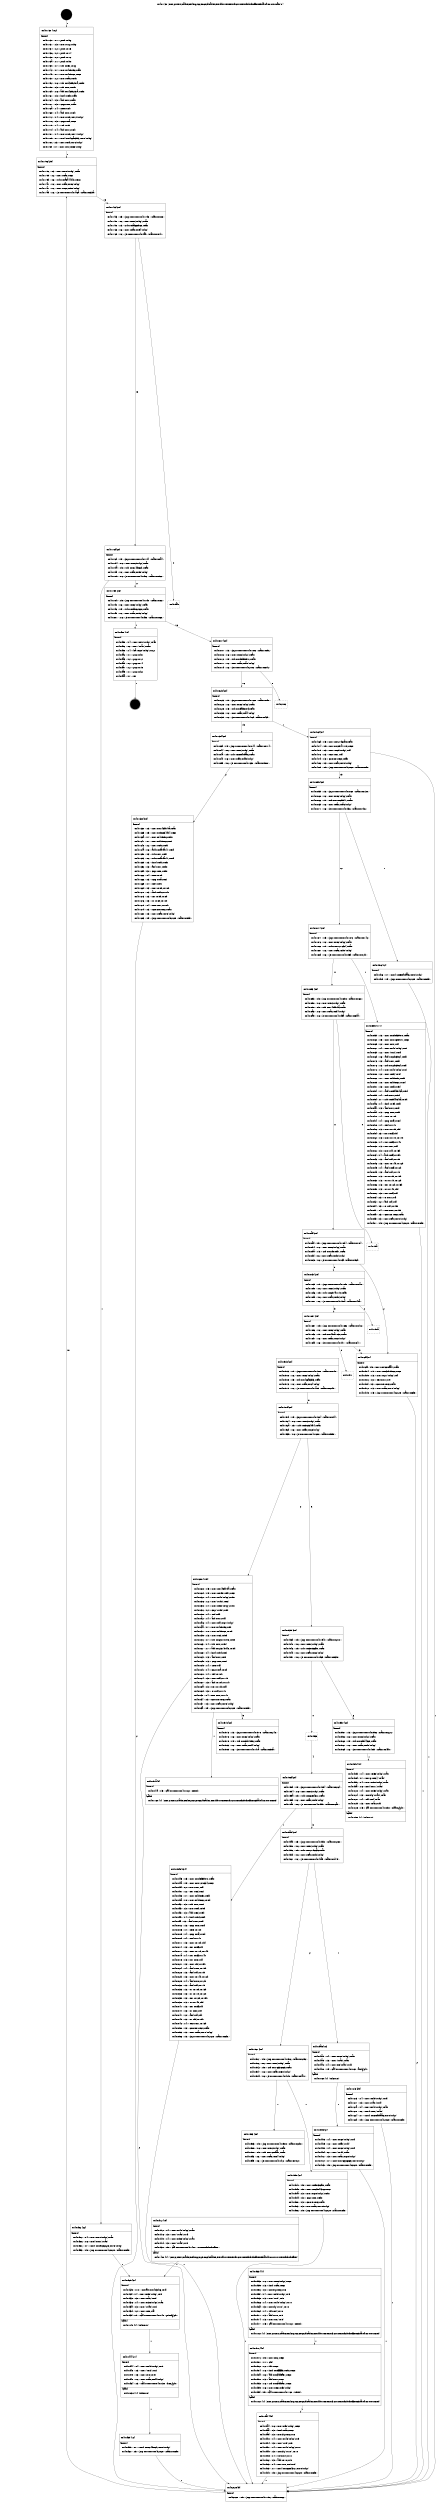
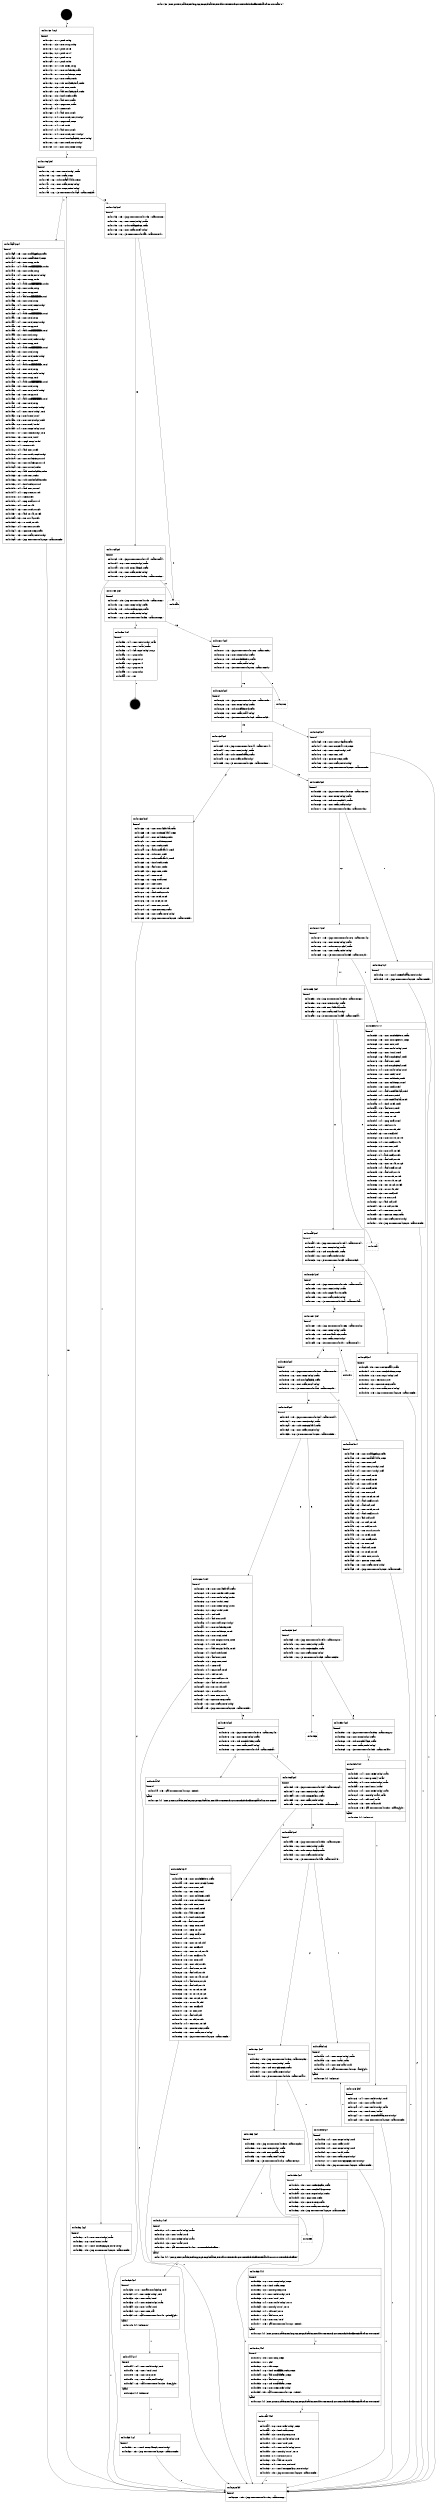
node "0x401a6a [261]": added
edge "0x4017cf [28]" -> "0x4017eb [28]": now "0x4017cf [28]" -> "0x401fab"
edge "0x401b6f [27]" -> "0x40185b [28]": now "0x40183f [28]" -> "0x40185b [28]"
edge "0x401877 [28]" -> "0x401893 [28]": reversed
node "0x401b8a": removed
edge "0x4018e7 [28]" -> "0x401cff [27]": now "0x4018e7 [28]" -> "0x401903 [28]"
node "0x401a09 [97]": added
edge "0x401c88 [119]" -> "0x401d1a [5]": now "0x401973 [28]" -> "0x401d1a [5]"
edge "0x401f65" -> "0x40198f [28]": now "0x401973 [28]" -> "0x40198f [28]"
edge "0x401beb [40]" -> "0x401c13 [29]": added, label "1"
edge "0x401ba5 [16]" -> "0x401bb5 [27]": reversed
edge "0x4019e3 [28]" -> "0x401f12 [19]": added, label "1"
node "0x4019ff": added
edge "0x401f82 [22]" -> "0x401f25 [31]": now "0x401f82 [22]" -> "0x40202e [5]"
